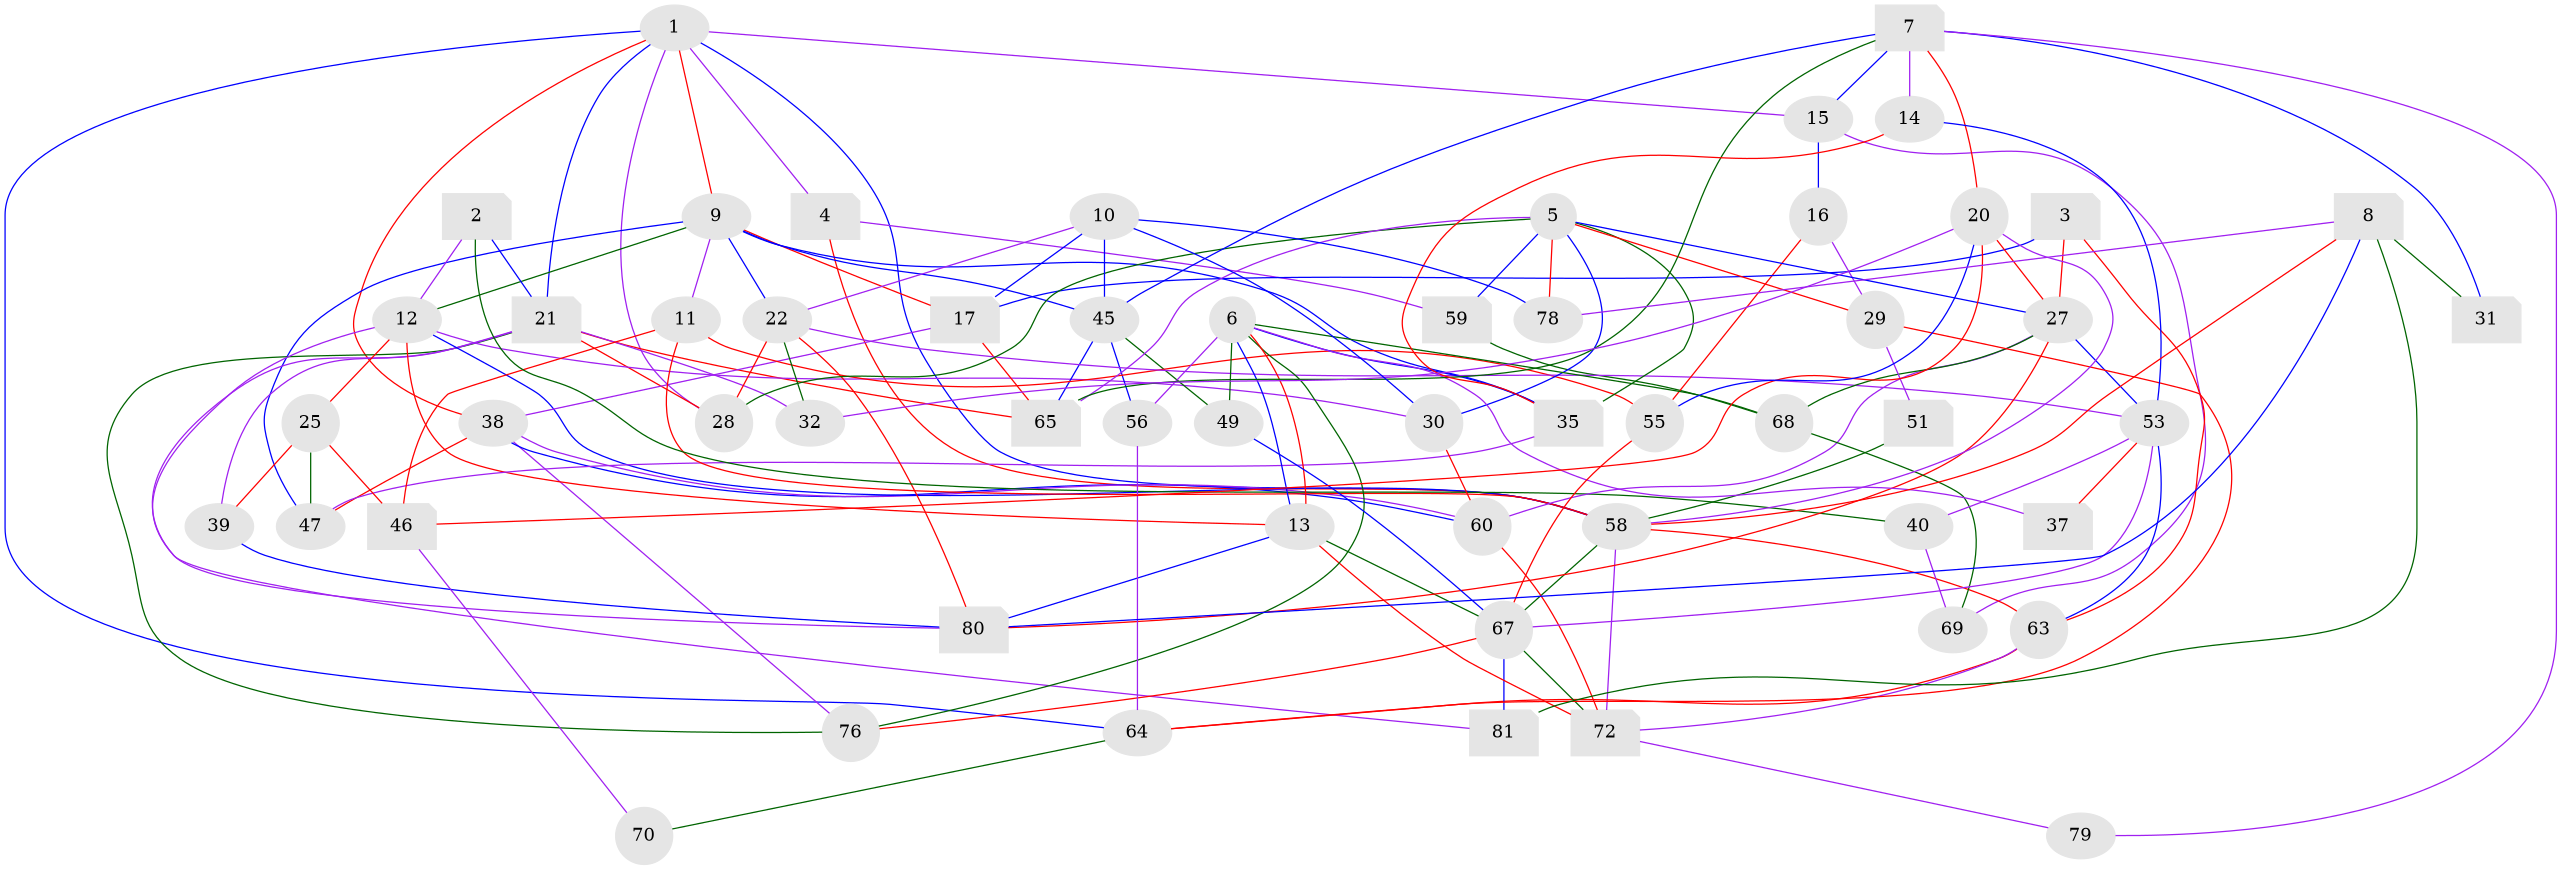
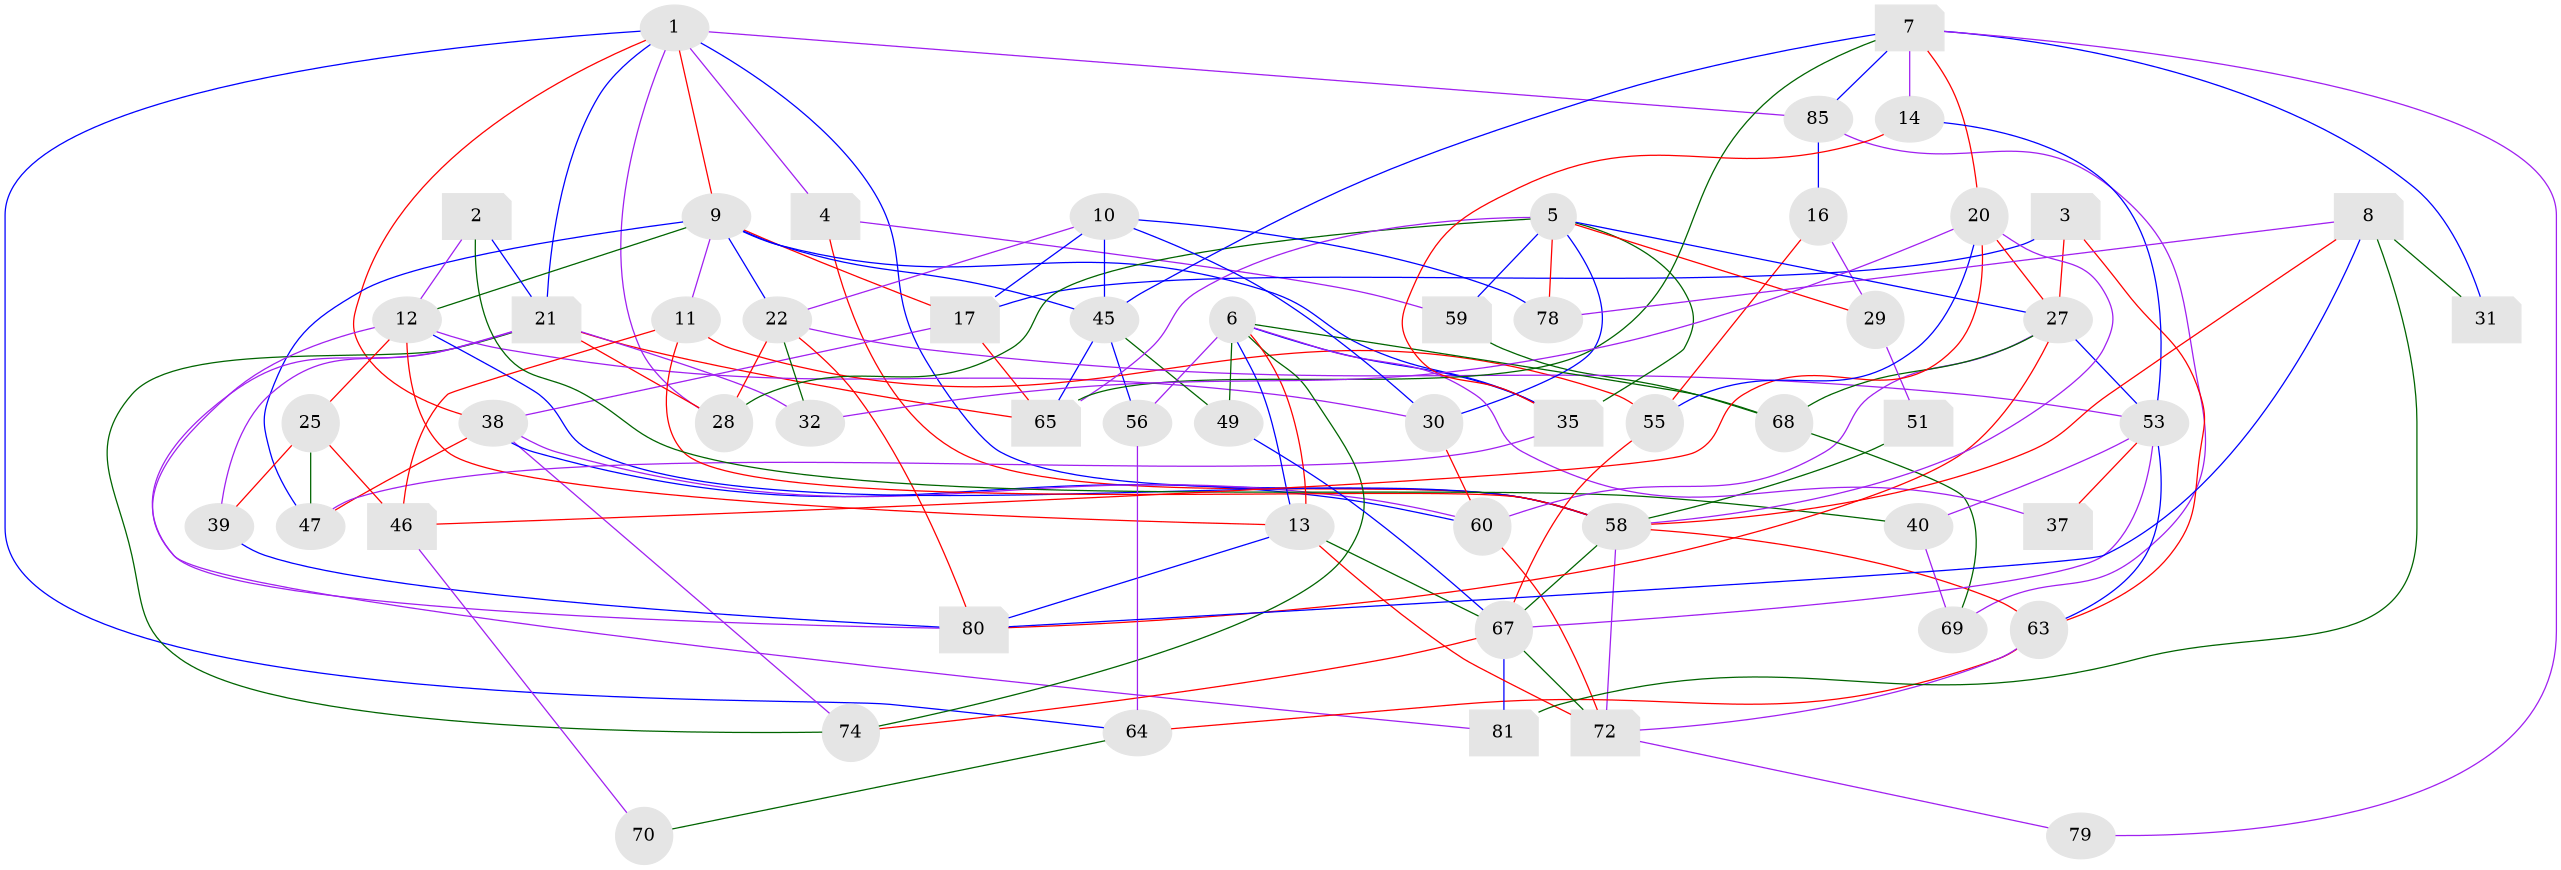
node "15": label "15" -> "85"
edge "29" -- "64": removed
node "76": label "76" -> "74"
